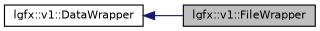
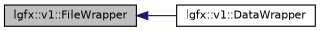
edge "lgfx::v1::FileWrapper" -> "lgfx::v1::DataWrapper": reversed
